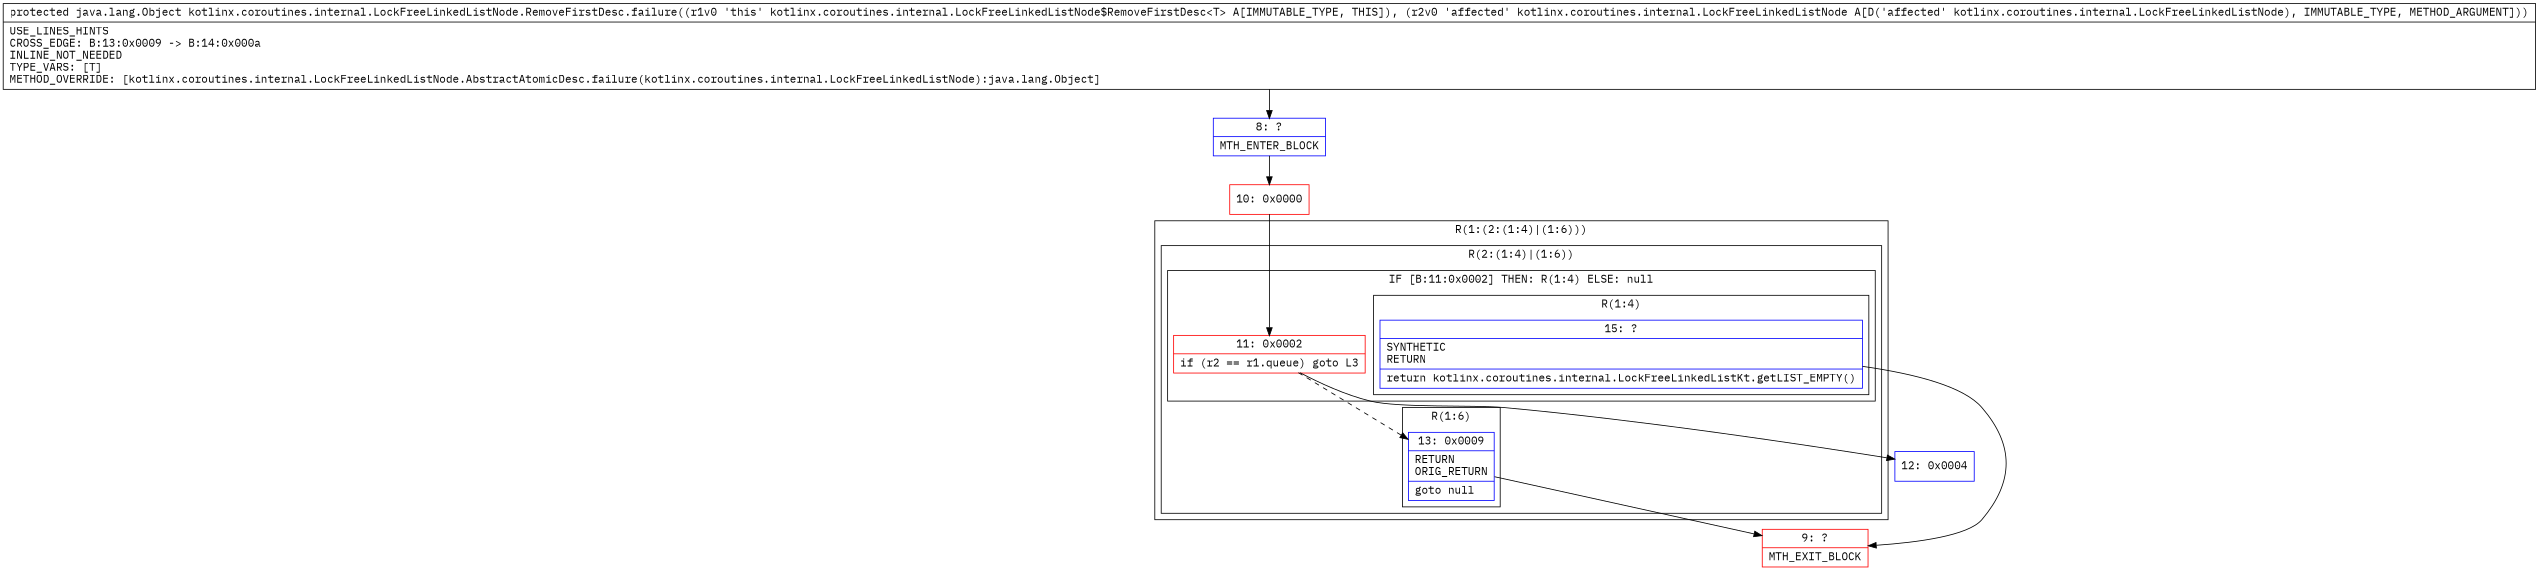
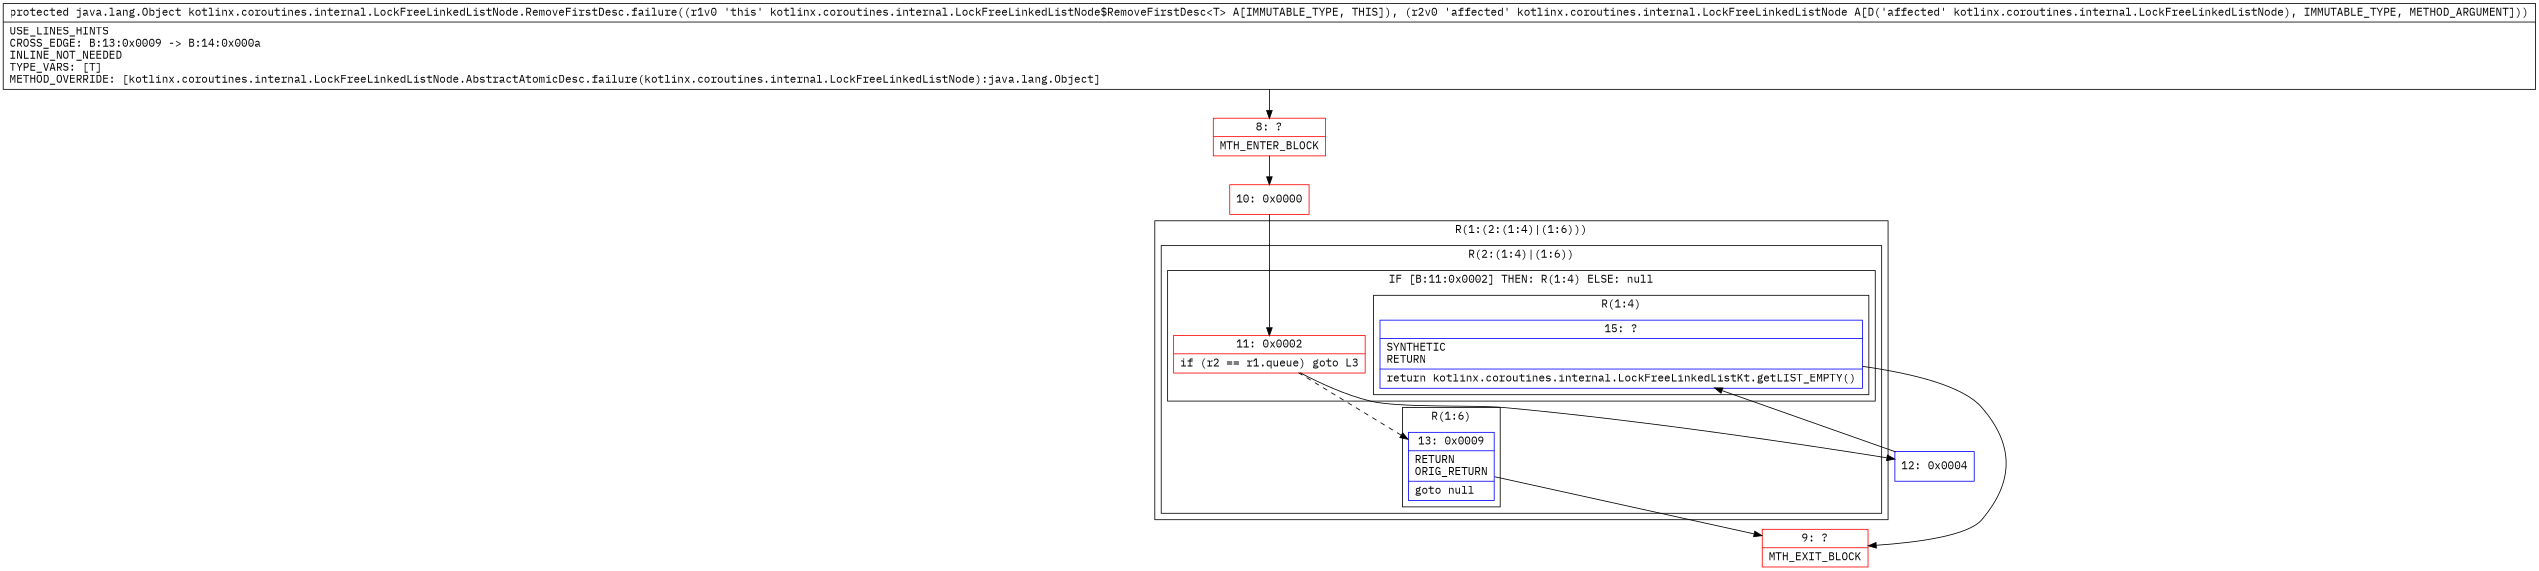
node "8: ?": color blue -> red
edge "12: 0x0004" -> "15: ?": added
